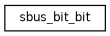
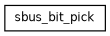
node "sbus_bit_bit": label "sbus_bit_bit" -> "sbus_bit_pick"
